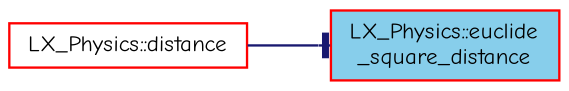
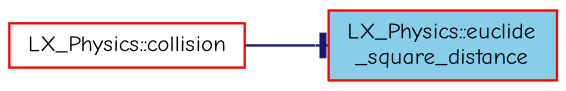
node "LX_Physics::distance": label "LX_Physics::distance" -> "LX_Physics::collision"
